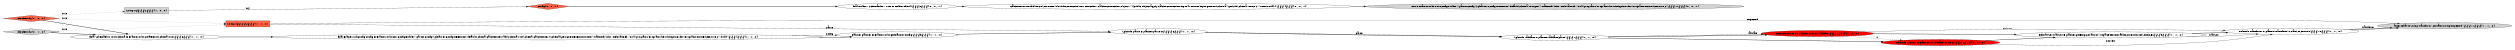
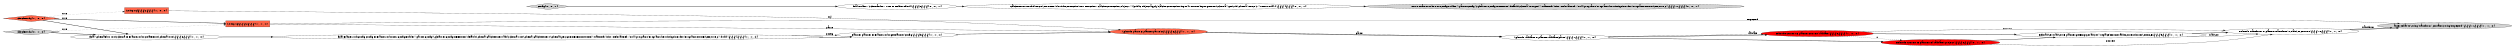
node "config['0', '0', '1']": fillcolor tomato -> lightgray
edge "String sql@@@2@@@['1', '0', '0']" -> "config['0', '0', '1']": now "String sql@@@2@@@['1', '0', '0']" -> "SqlNode parse = planner.parse(sql)@@@6@@@['1', '1', '0']"
node "String sql@@@2@@@['1', '0', '0']": fillcolor lightgray -> tomato
edge "checkBushy['1', '0', '0']" -> "String sql@@@2@@@['1', '1', '0']": style dotted -> bold
node "SqlNode parse = planner.parse(sql)@@@6@@@['1', '1', '0']": fillcolor white -> tomato
